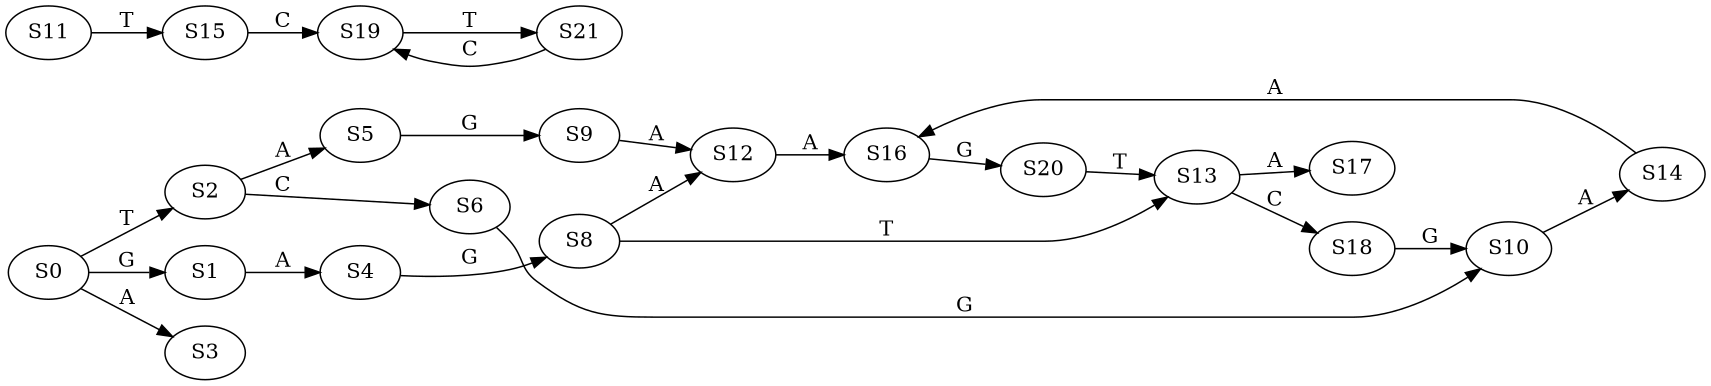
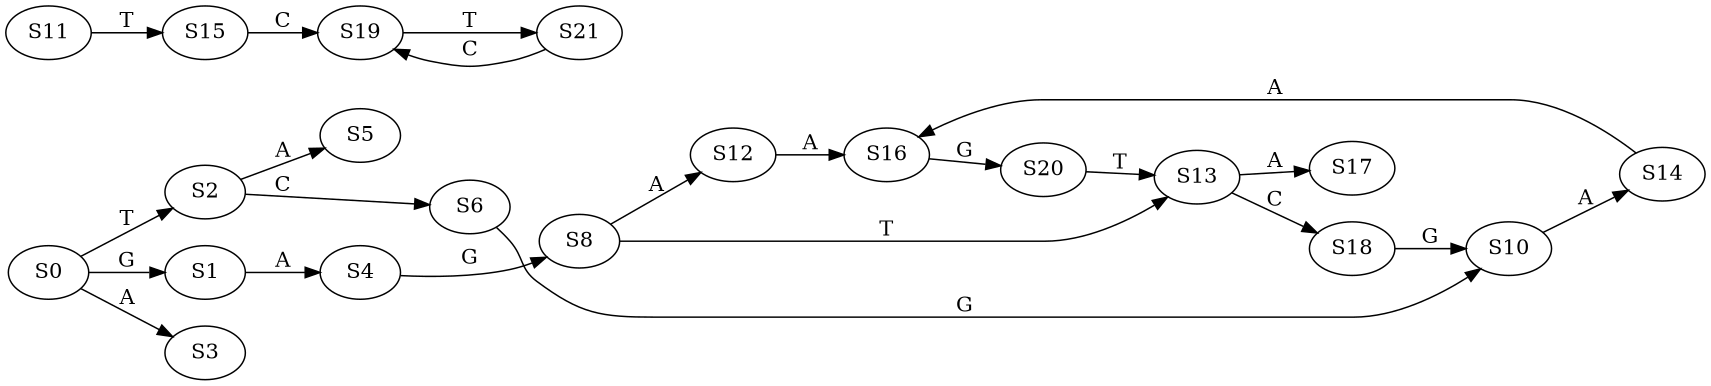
node "S9": removed
